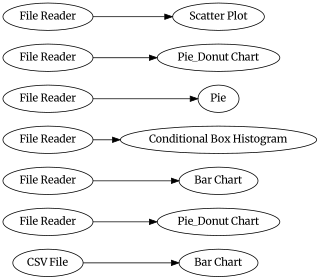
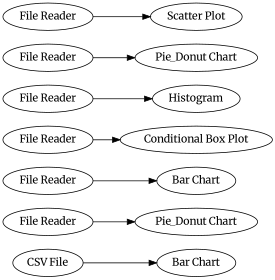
node "Pie": label "Pie" -> "Histogram"
node "Conditional Box Histogram": label "Conditional Box Histogram" -> "Conditional Box Plot"
